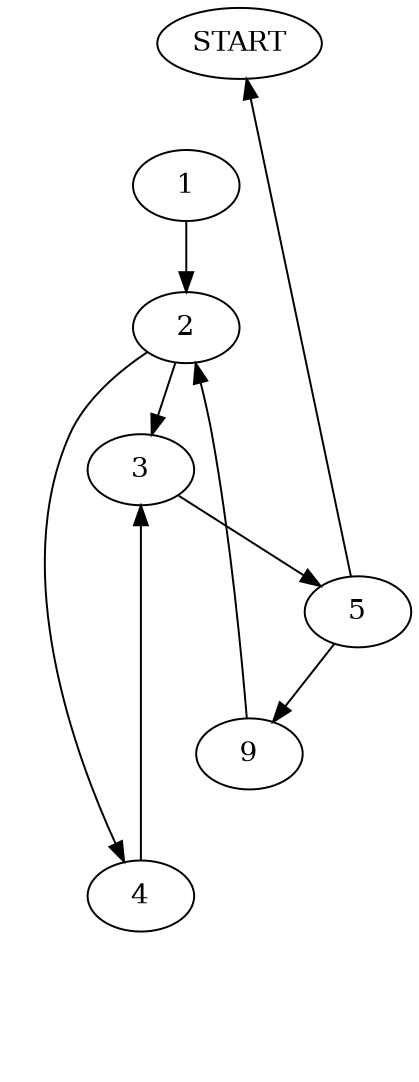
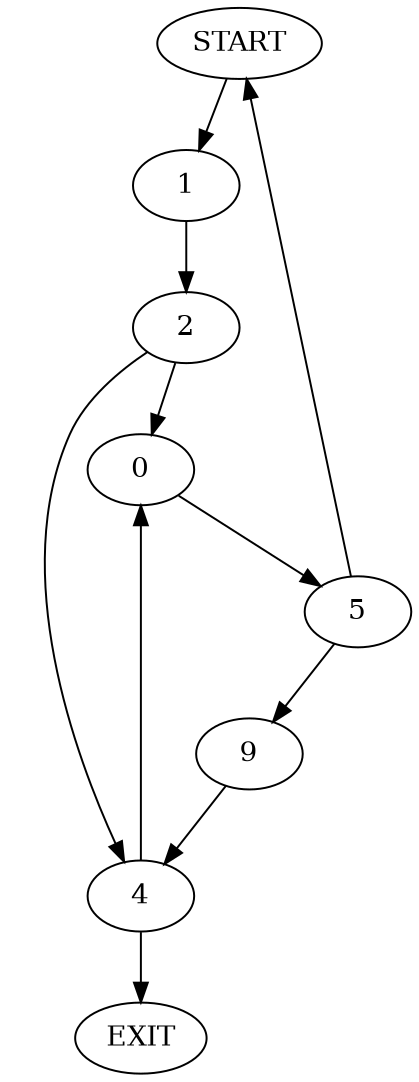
edge "START" -> "1": added
node "3": label "3" -> "0"
edge "9" -> "2": now "9" -> "4"
node "EXIT": added
